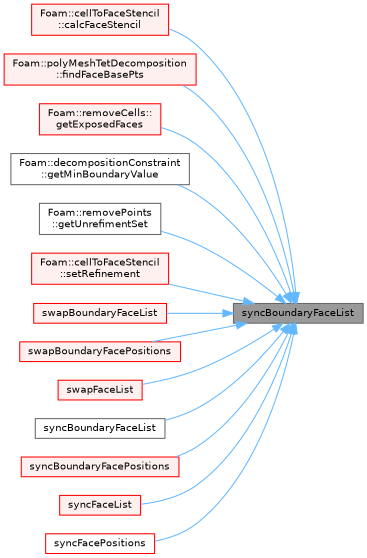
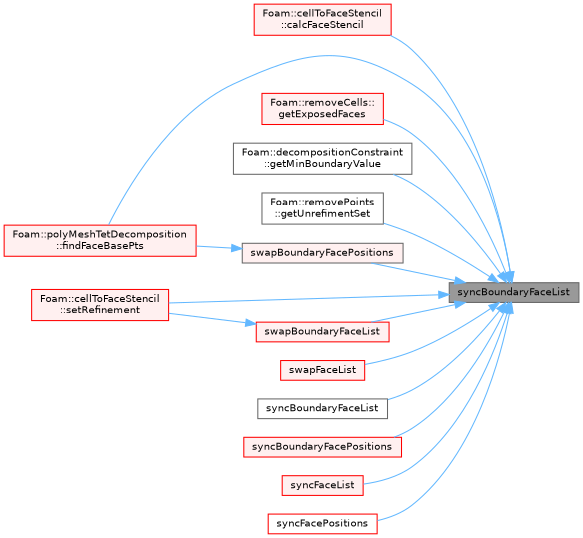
edge "Foam::polyMeshTetDecomposition ::findFaceBasePts" -> "swapBoundaryFacePositions": added
edge "Foam::cellToFaceStencil ::setRefinement" -> "swapBoundaryFaceList": added
node "swapBoundaryFacePositions": color red -> grey40
